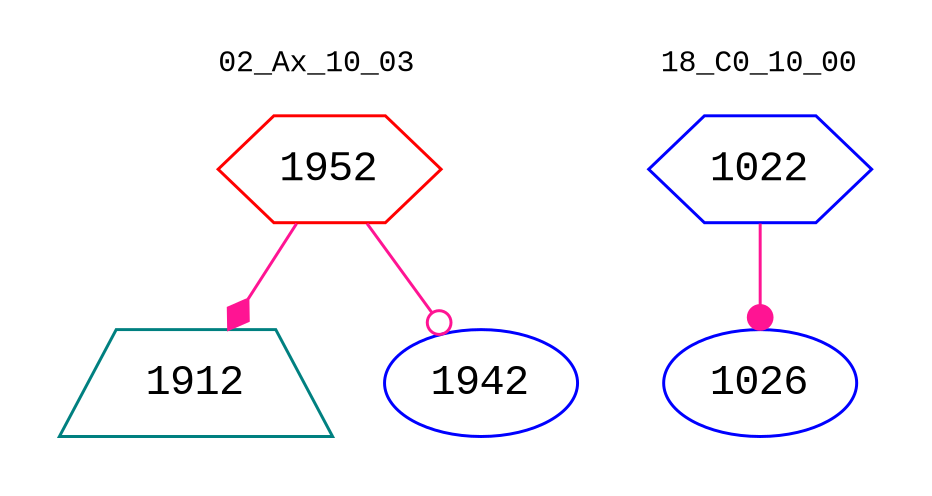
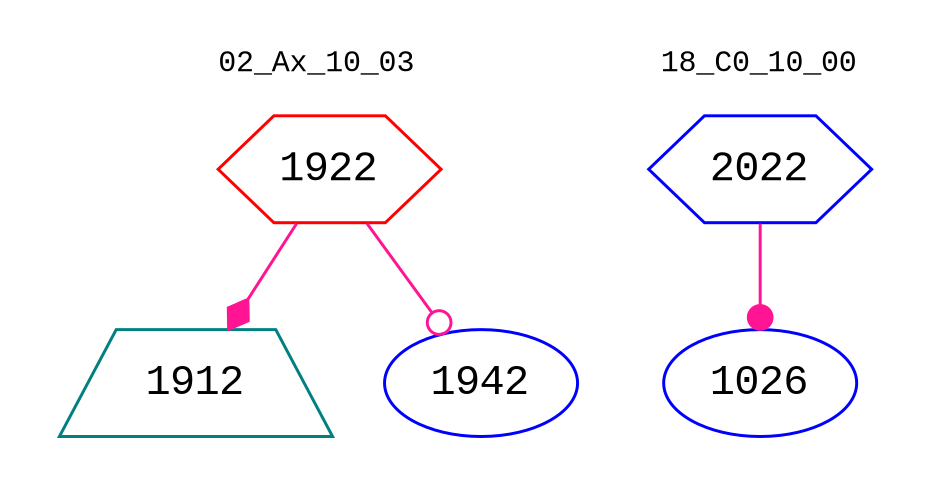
node "1952": label "1952" -> "1922"
node "1022": label "1022" -> "2022"
